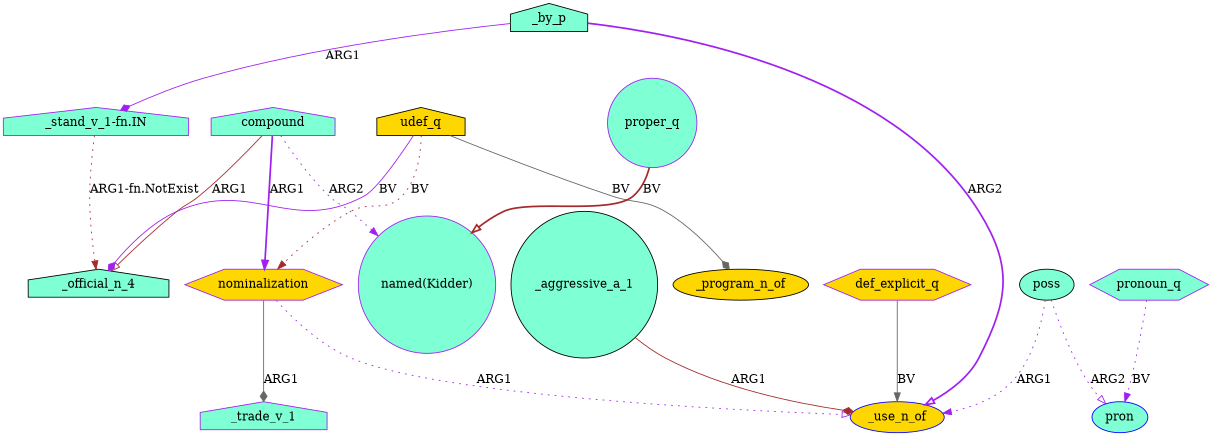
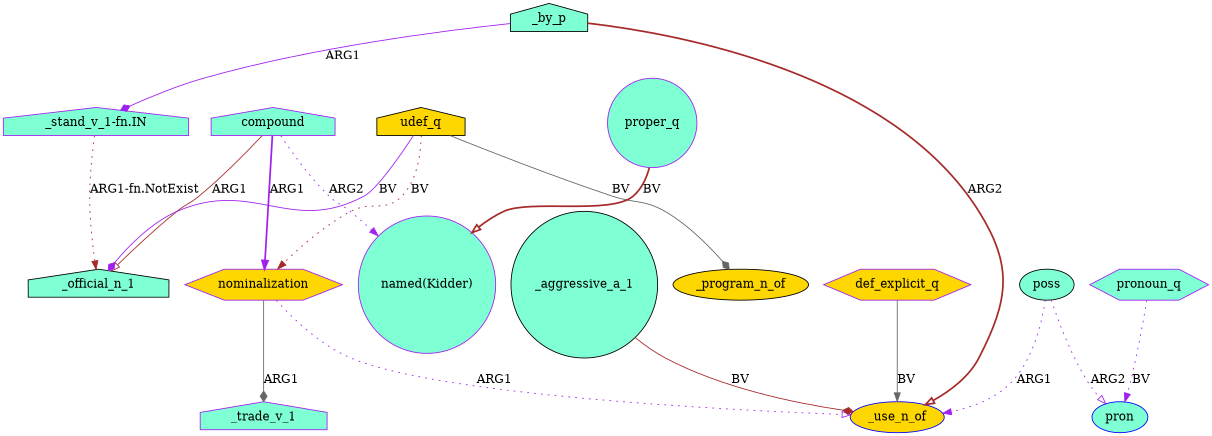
edge "_by_p" -> "_use_n_of": color purple -> brown
node "_official_n_4": label "_official_n_4" -> "_official_n_1"
edge "_aggressive_a_1" -> "_use_n_of": label "ARG1" -> "BV"
